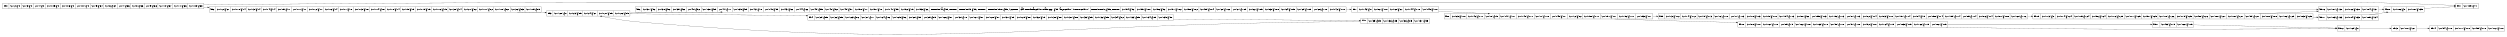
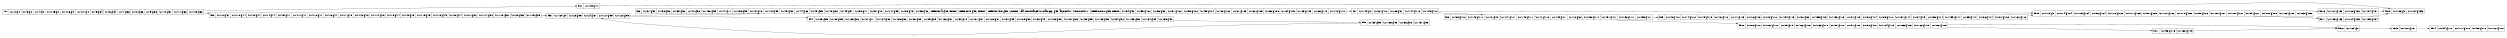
edge "bb18" -> "bb1": reversed
edge "bb7" -> "bb16": now "bb7" -> "bb15"
